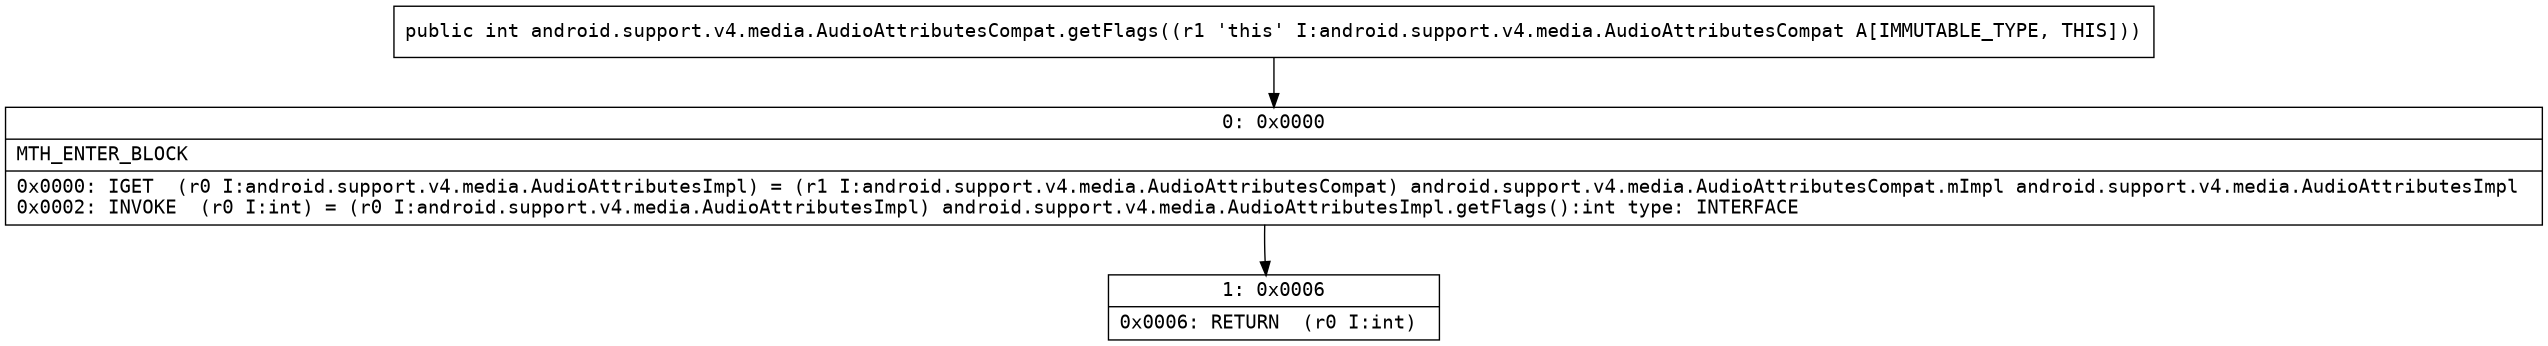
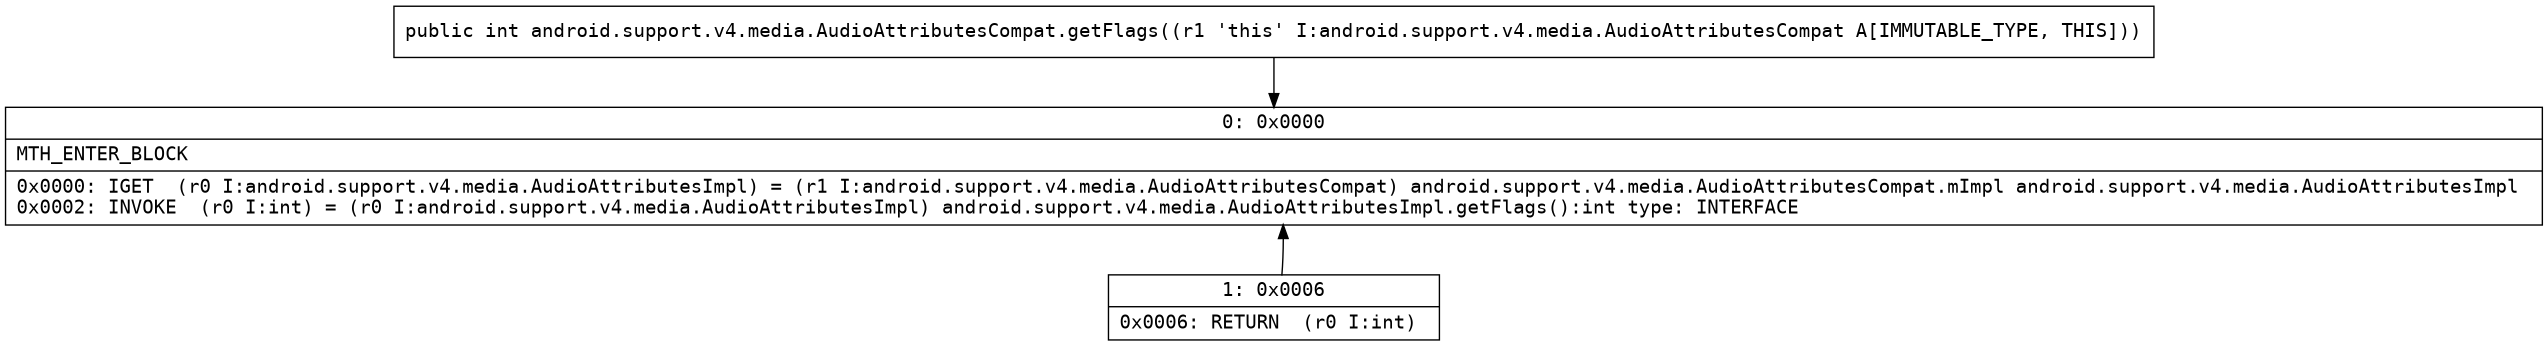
edge "0: 0x0000" -> "1: 0x0006": reversed
